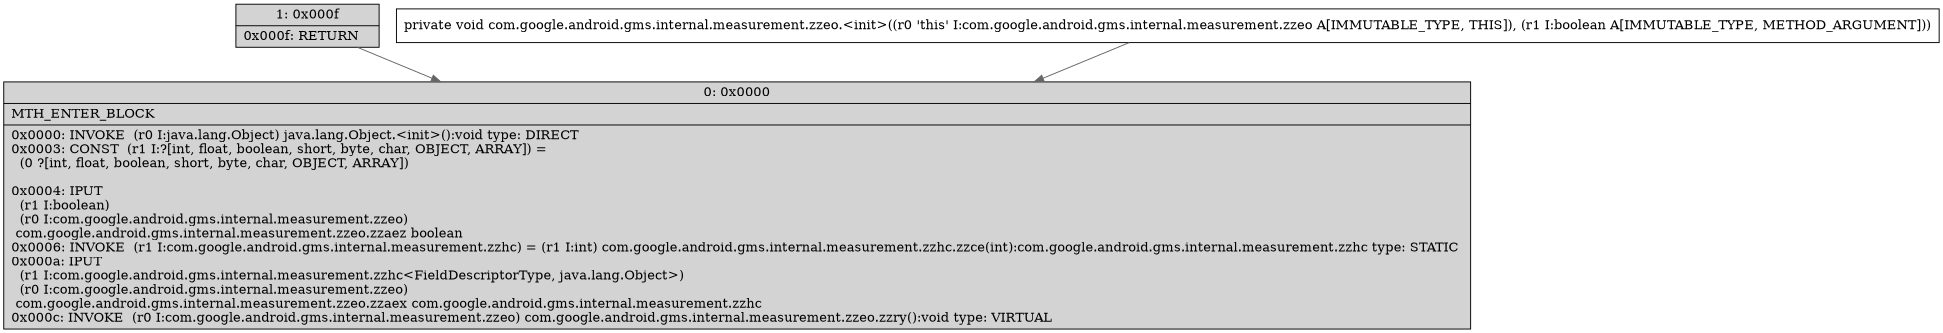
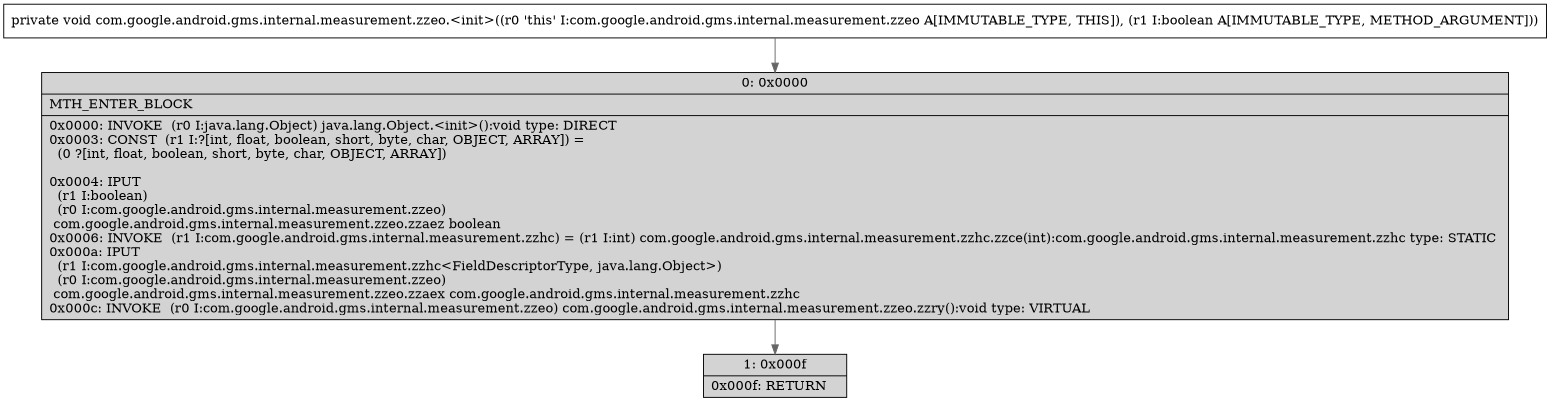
edge "1: 0x000f" -> "0: 0x0000": reversed
